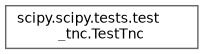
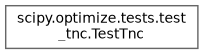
node "scipy.scipy.tests.test _tnc.TestTnc": label "scipy.scipy.tests.test _tnc.TestTnc" -> "scipy.optimize.tests.test _tnc.TestTnc"
